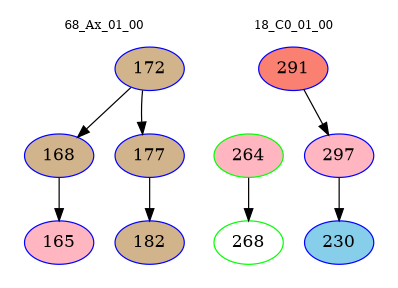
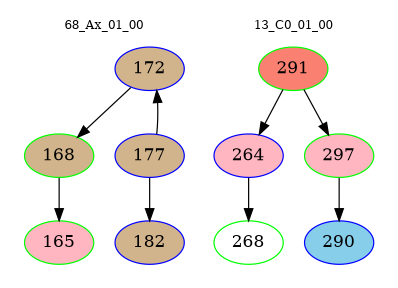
cluster "18_C0_01_00": label "18_C0_01_00" -> "13_C0_01_00"
node "291": color blue -> green
edge "172" -> "177": reversed
edge "291" -> "264": added
node "168": color blue -> green
node "264": color green -> blue
node "297": color blue -> green
node "165": color blue -> green
node "230": label "230" -> "290"
